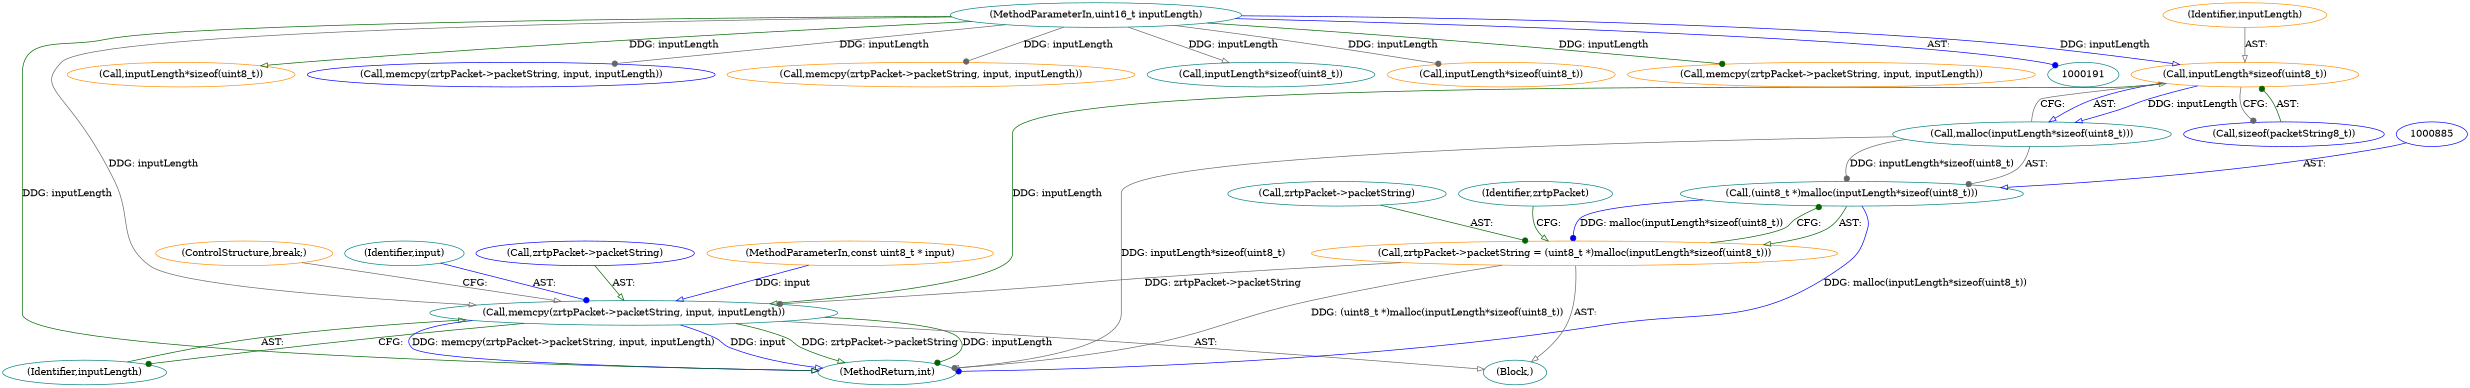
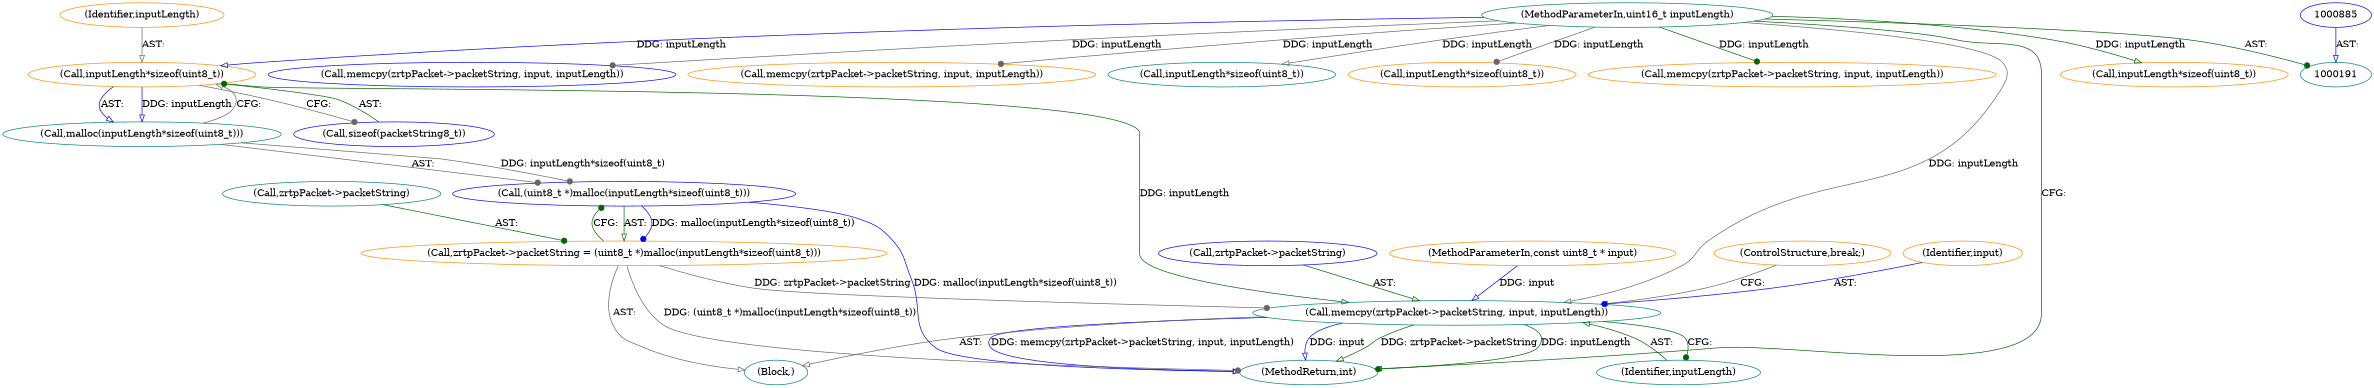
edge "(MethodParameterIn,uint16_t inputLength)" -> "1000191": color blue -> darkgreen
edge "(Call,malloc(inputLength*sizeof(uint8_t)))" -> "(MethodReturn,int)": removed, label "DDG: inputLength*sizeof(uint8_t)"
edge "1000885" -> "(Call,(uint8_t *)malloc(inputLength*sizeof(uint8_t)))": now "1000885" -> "1000191"
edge "(MethodParameterIn,uint16_t inputLength)" -> "(MethodReturn,int)": label "DDG: inputLength" -> "CFG: "
node "(Identifier,zrtpPacket)": removed
node "(Call,(uint8_t *)malloc(inputLength*sizeof(uint8_t)))": color teal -> blue
node "(Identifier,input)": color teal -> darkorange
edge "(Call,(uint8_t *)malloc(inputLength*sizeof(uint8_t)))" -> "(MethodReturn,int)": arrowhead dot -> onormal
